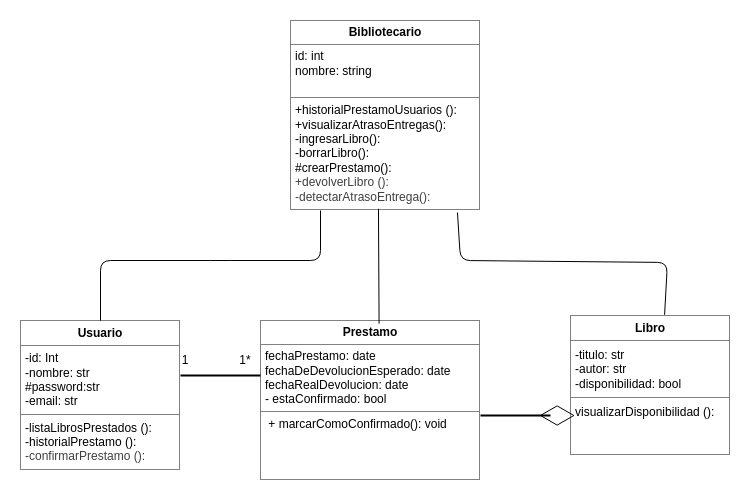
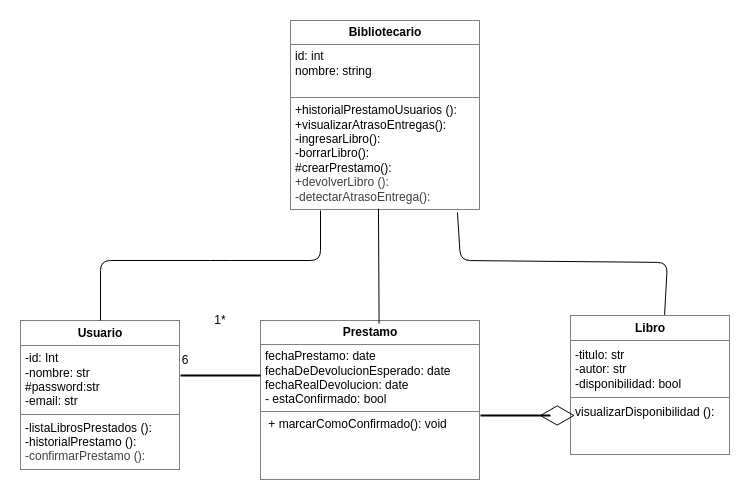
node "1": label "1" -> "6"
node "1*": moved (246, 361) -> (221, 321)
